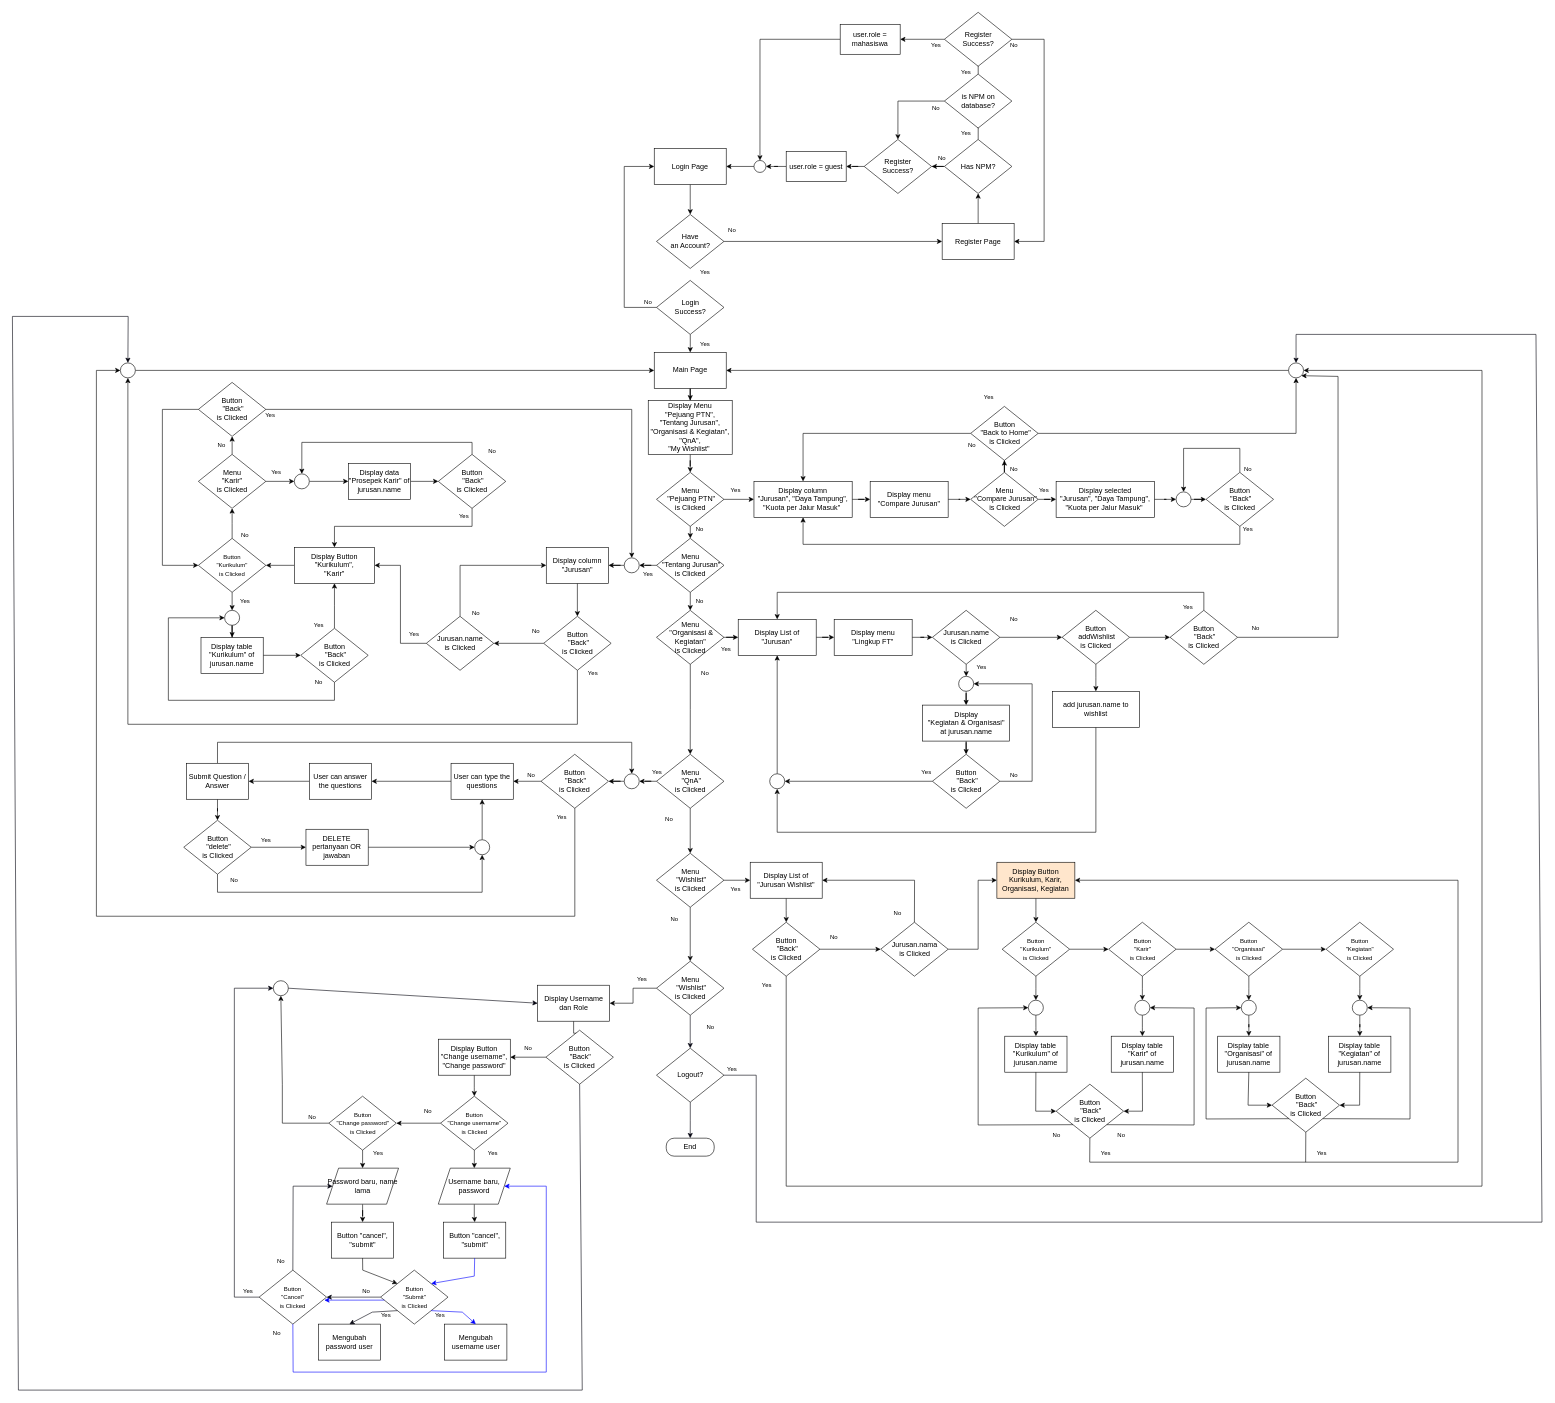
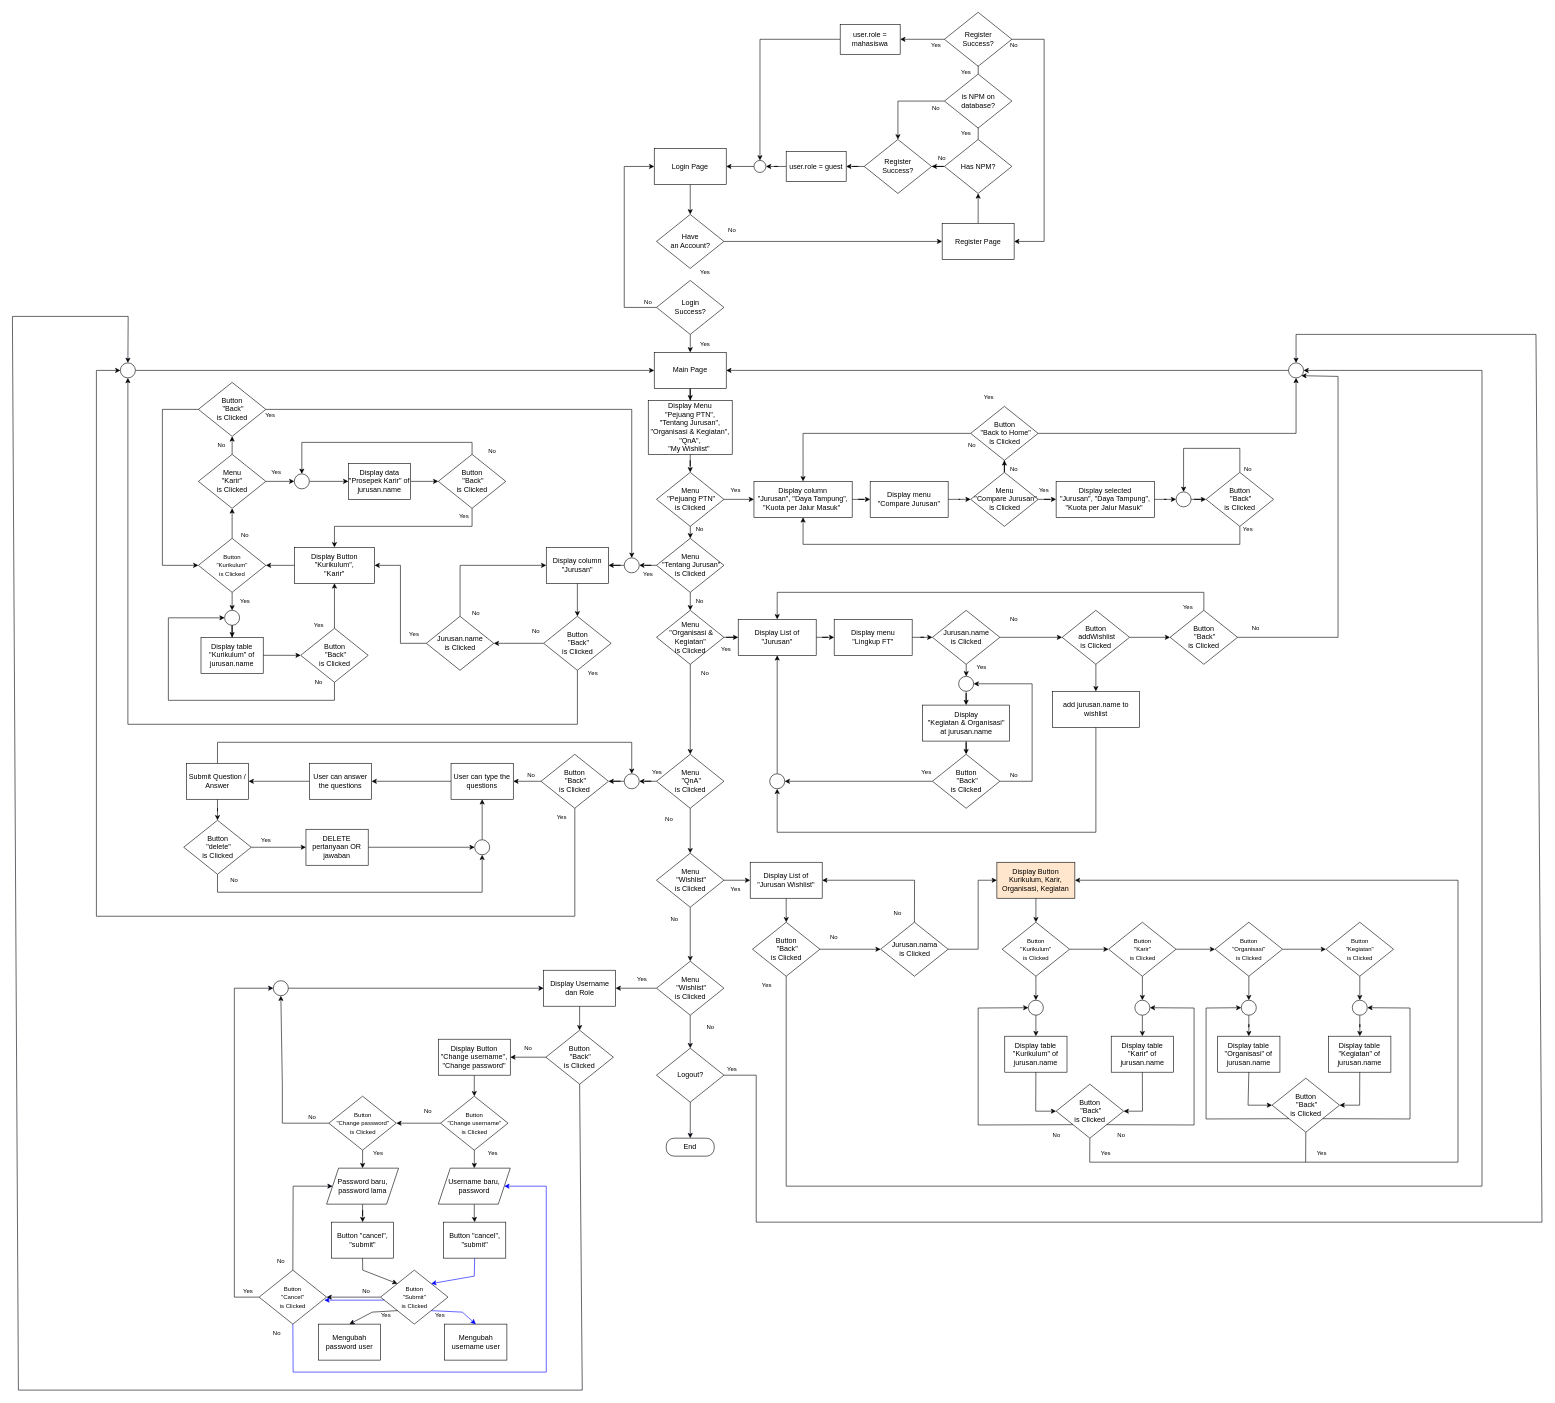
node "Display Username dan Role": moved (574, 1004) -> (580, 989)
node "Password baru, name lama": label "Password baru, name lama" -> "Password baru, password lama"
